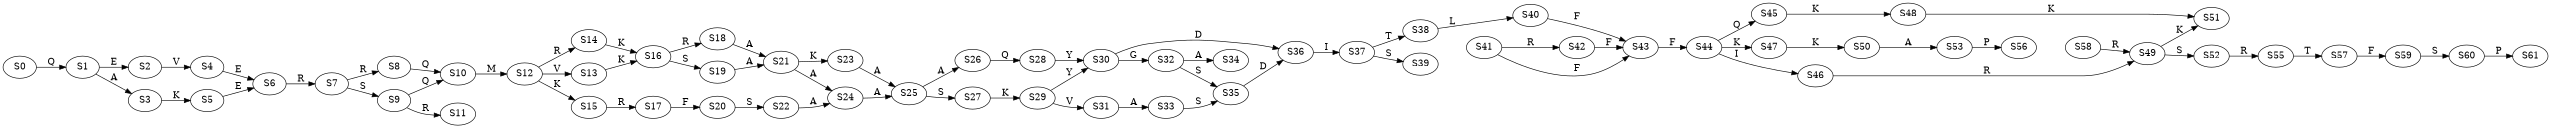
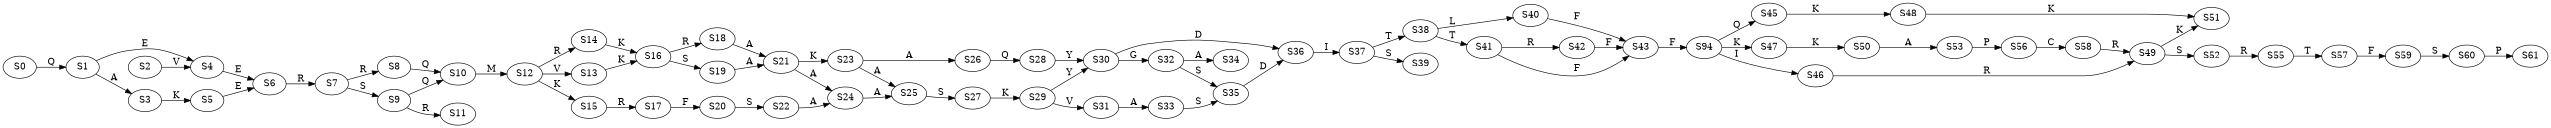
edge "S38" -> "S41": added, label "T"
node "S44": label "S44" -> "S94"
edge "S56" -> "S58": added, label "C"
edge "S1" -> "S2": now "S1" -> "S4"
edge "S25" -> "S26": now "S23" -> "S26"
